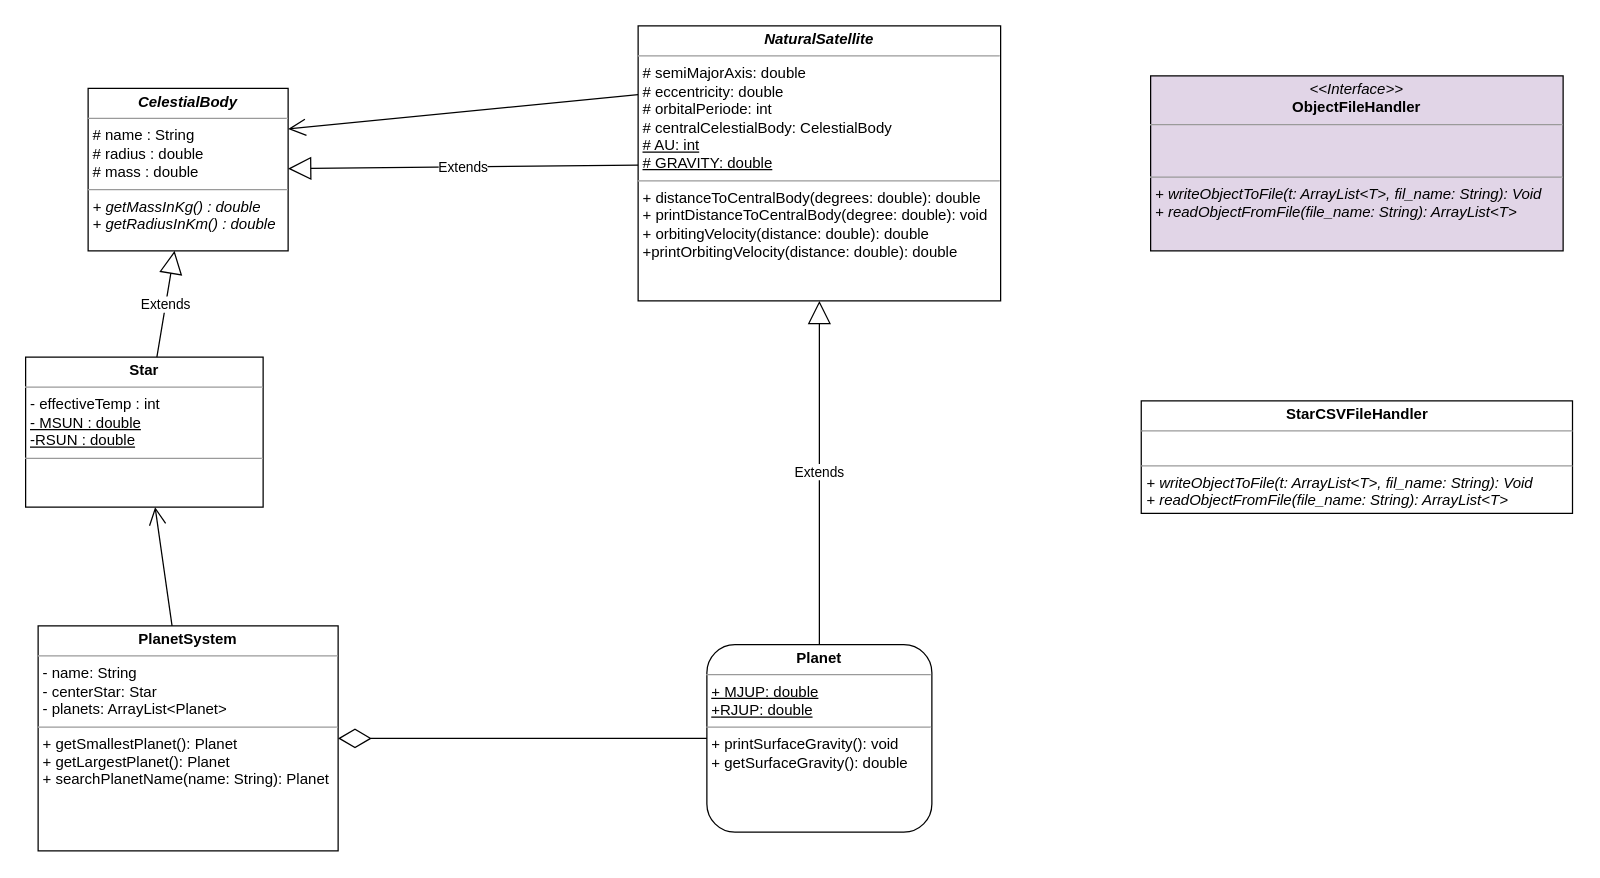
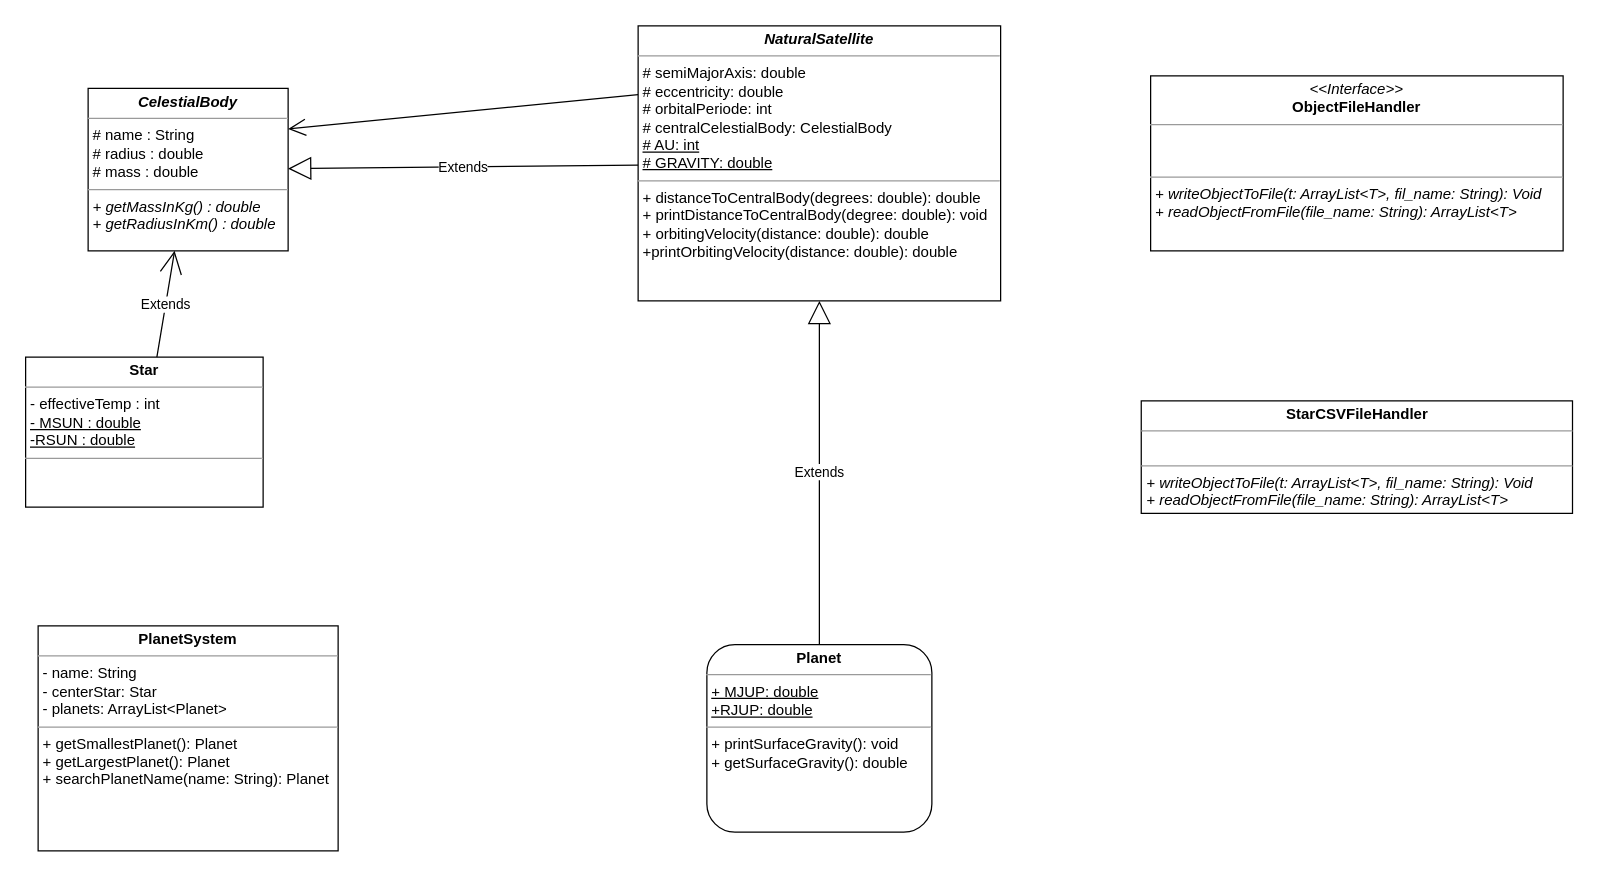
node "<<Interface>> ObjectFileHandler + writeObjectToFile(t: ArrayList<T>, fil_name: String): Void + readObjectFromFile(file_name: String): ArrayList<T>": fillcolor #e1d5e7 -> #ffffff
edge "Star - effectiveTemp : int - MSUN : double -RSUN : double" -> "CelestialBody # name : String# radius : double# mass : double + getMassInKg() : double+ getRadiusInKm() : double": arrowhead block -> open
edge "PlanetSystem - name: String - centerStar: Star - planets: ArrayList<Planet> + getSmallestPlanet(): Planet + getLargestPlanet(): Planet + searchPlanetName(name: String): Planet" -> "Star - effectiveTemp : int - MSUN : double -RSUN : double": removed
edge "Planet + MJUP: double +RJUP: double + printSurfaceGravity(): void + getSurfaceGravity(): double" -> "PlanetSystem - name: String - centerStar: Star - planets: ArrayList<Planet> + getSmallestPlanet(): Planet + getLargestPlanet(): Planet + searchPlanetName(name: String): Planet": removed
